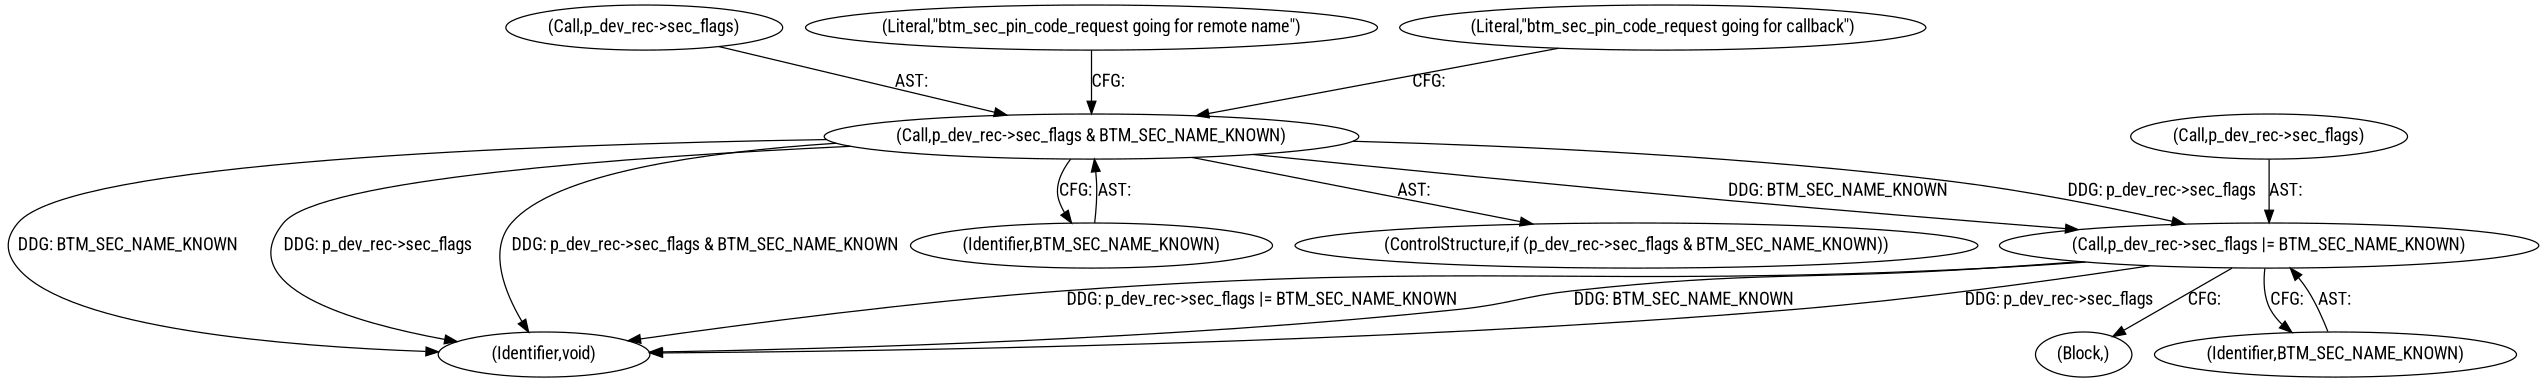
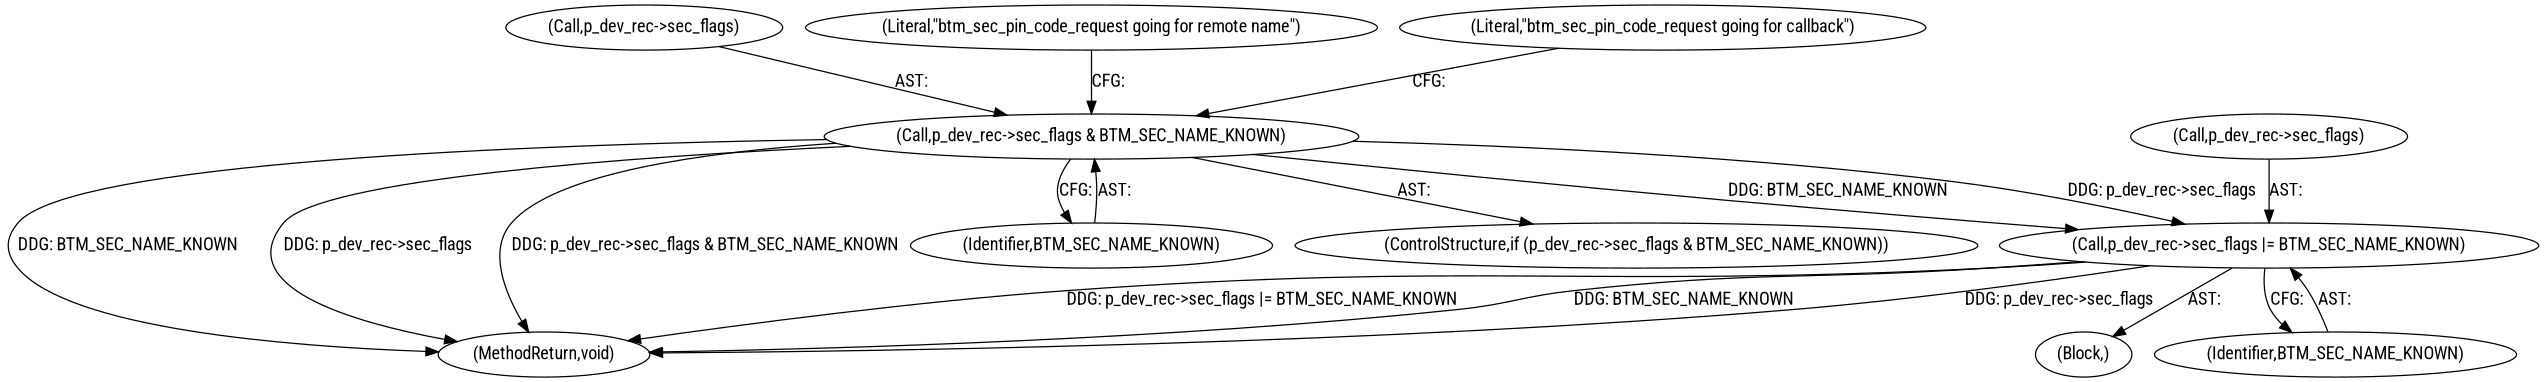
edge "(Call,p_dev_rec->sec_flags |= BTM_SEC_NAME_KNOWN)" -> "(Block,)": label "CFG: " -> "AST: "
node "(Identifier,void)": label "(Identifier,void)" -> "(MethodReturn,void)"
